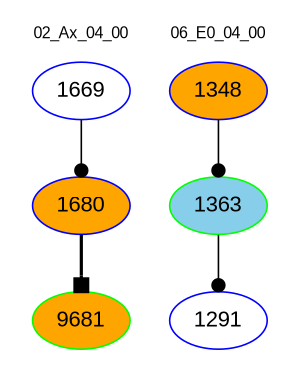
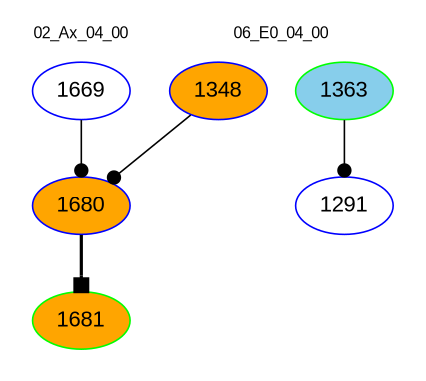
edge "1348" -> "1363": now "1348" -> "1680"
node "9681": label "9681" -> "1681"
